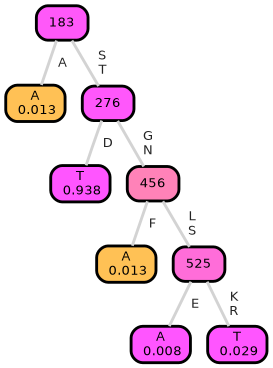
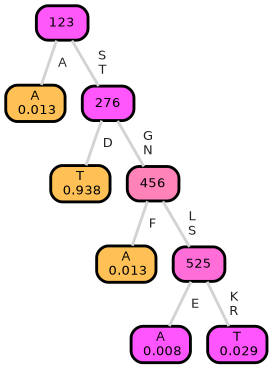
node "183": label "183" -> "123"
node "T 0.938": fillcolor #ff55ff -> #ffc155
